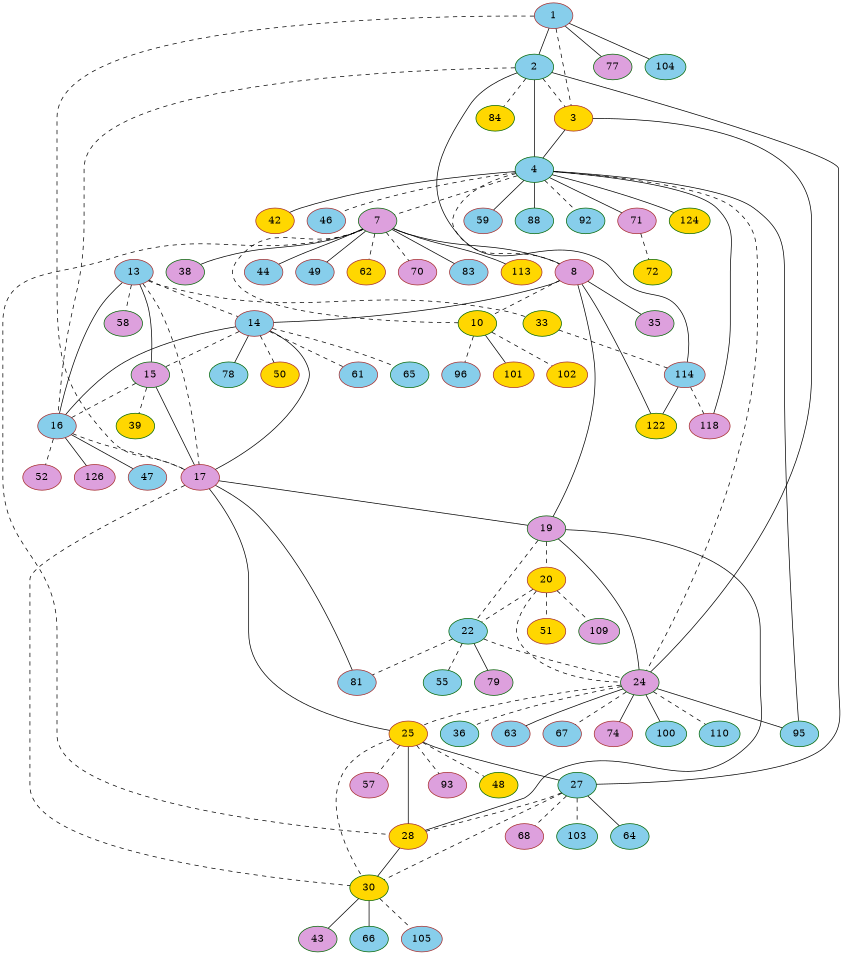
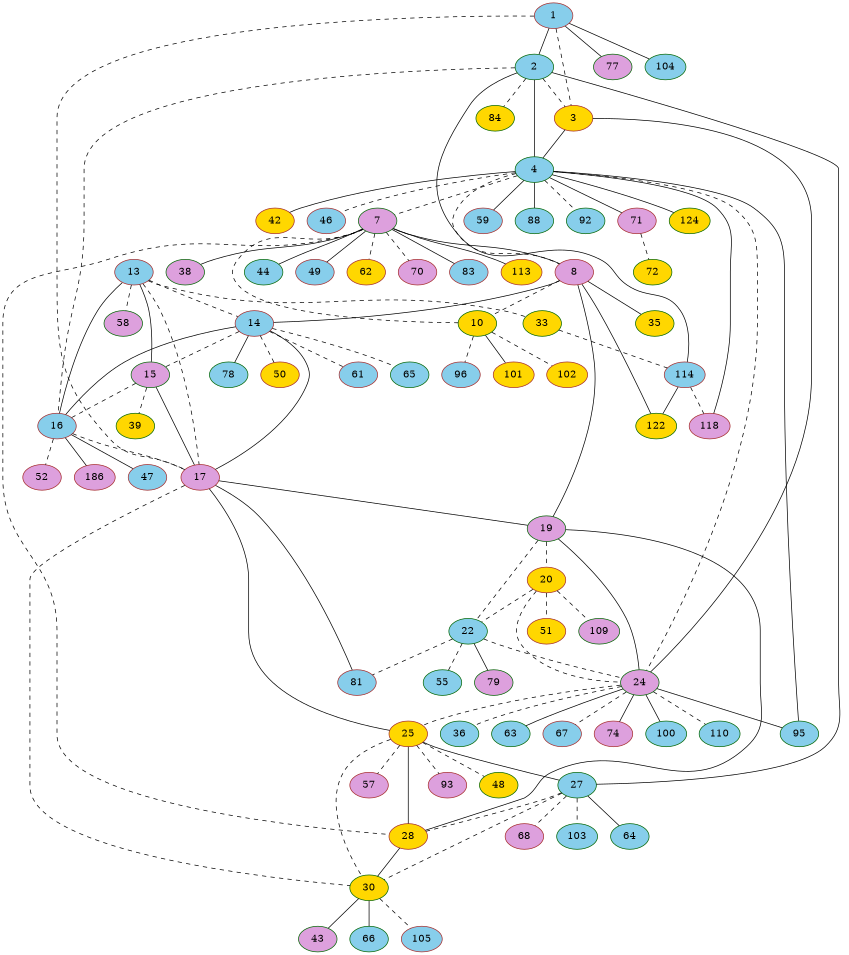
node "44": color brown -> darkgreen
node "35": fillcolor plum -> gold
node "126": label "126" -> "186"
node "63": color brown -> darkgreen
